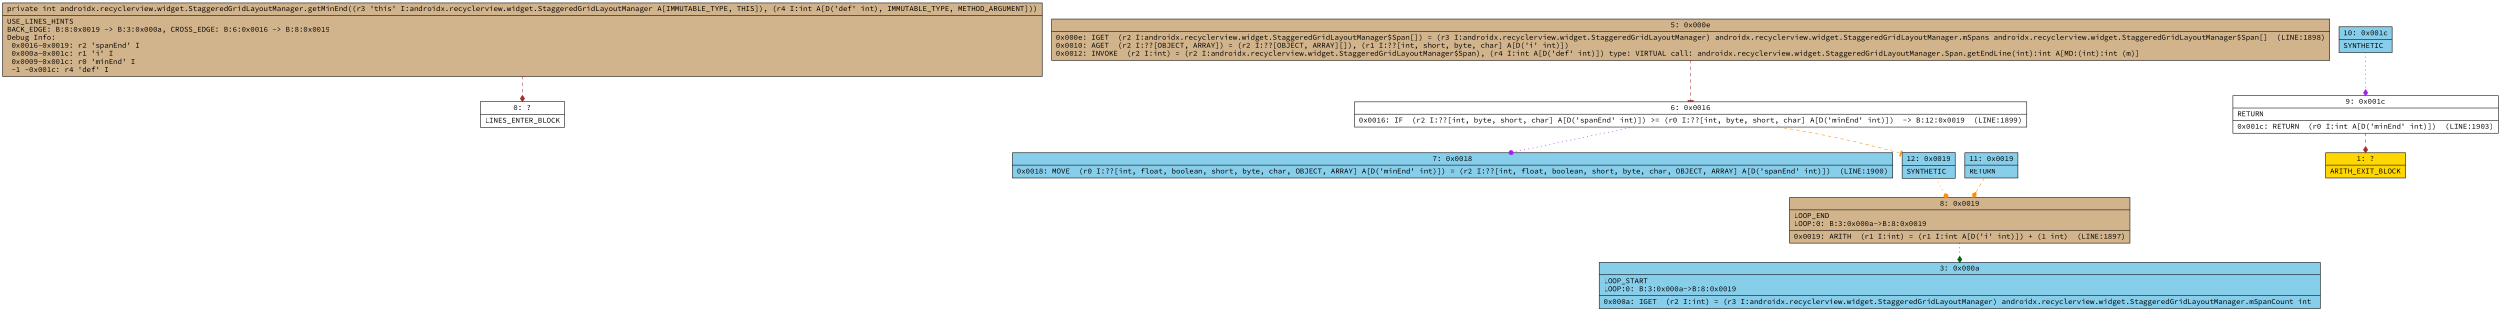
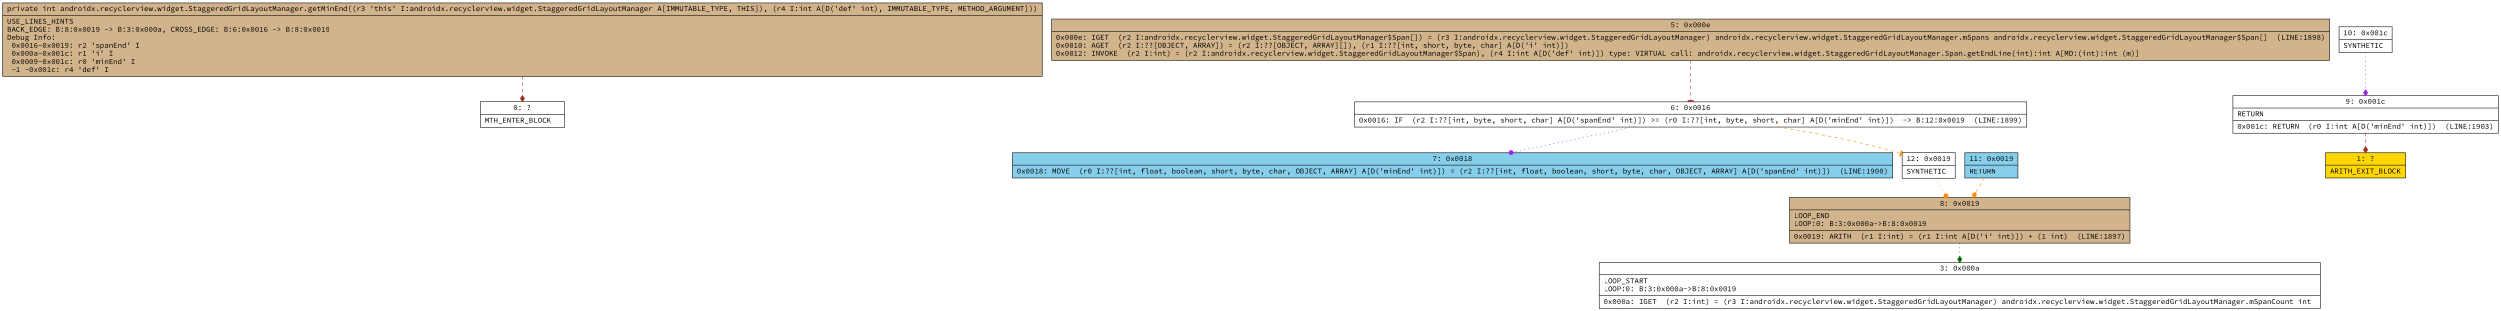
node "10: 0x001c": fillcolor skyblue -> white
node "0: ?": text "LINES_ENTER_BLOCK" -> "MTH_ENTER_BLOCK"
node "12: 0x0019": fillcolor skyblue -> white
node "3: 0x000a": fillcolor skyblue -> white
